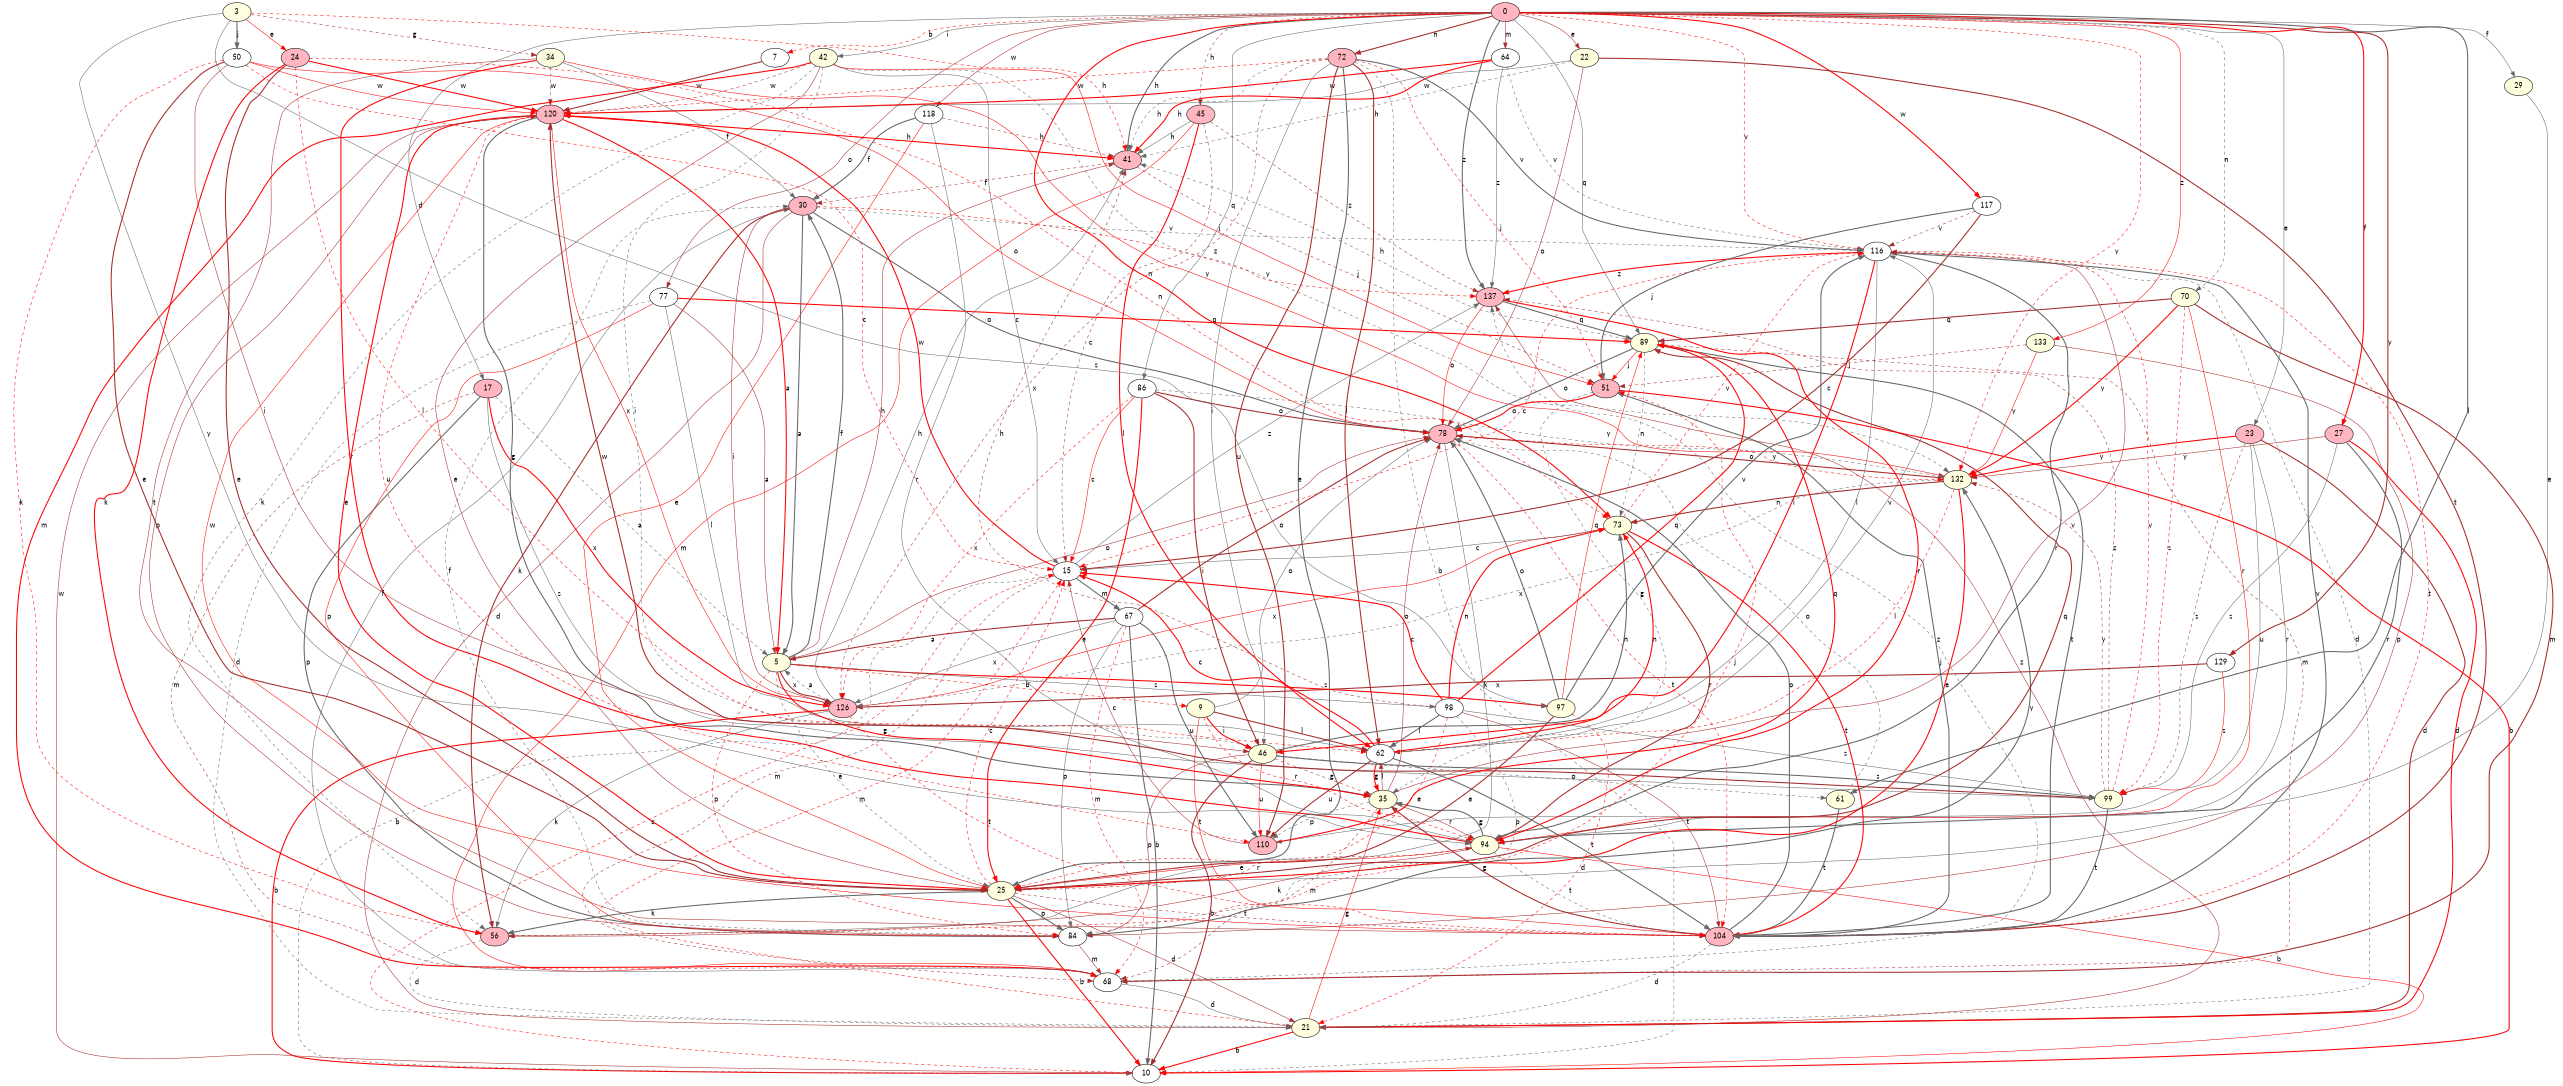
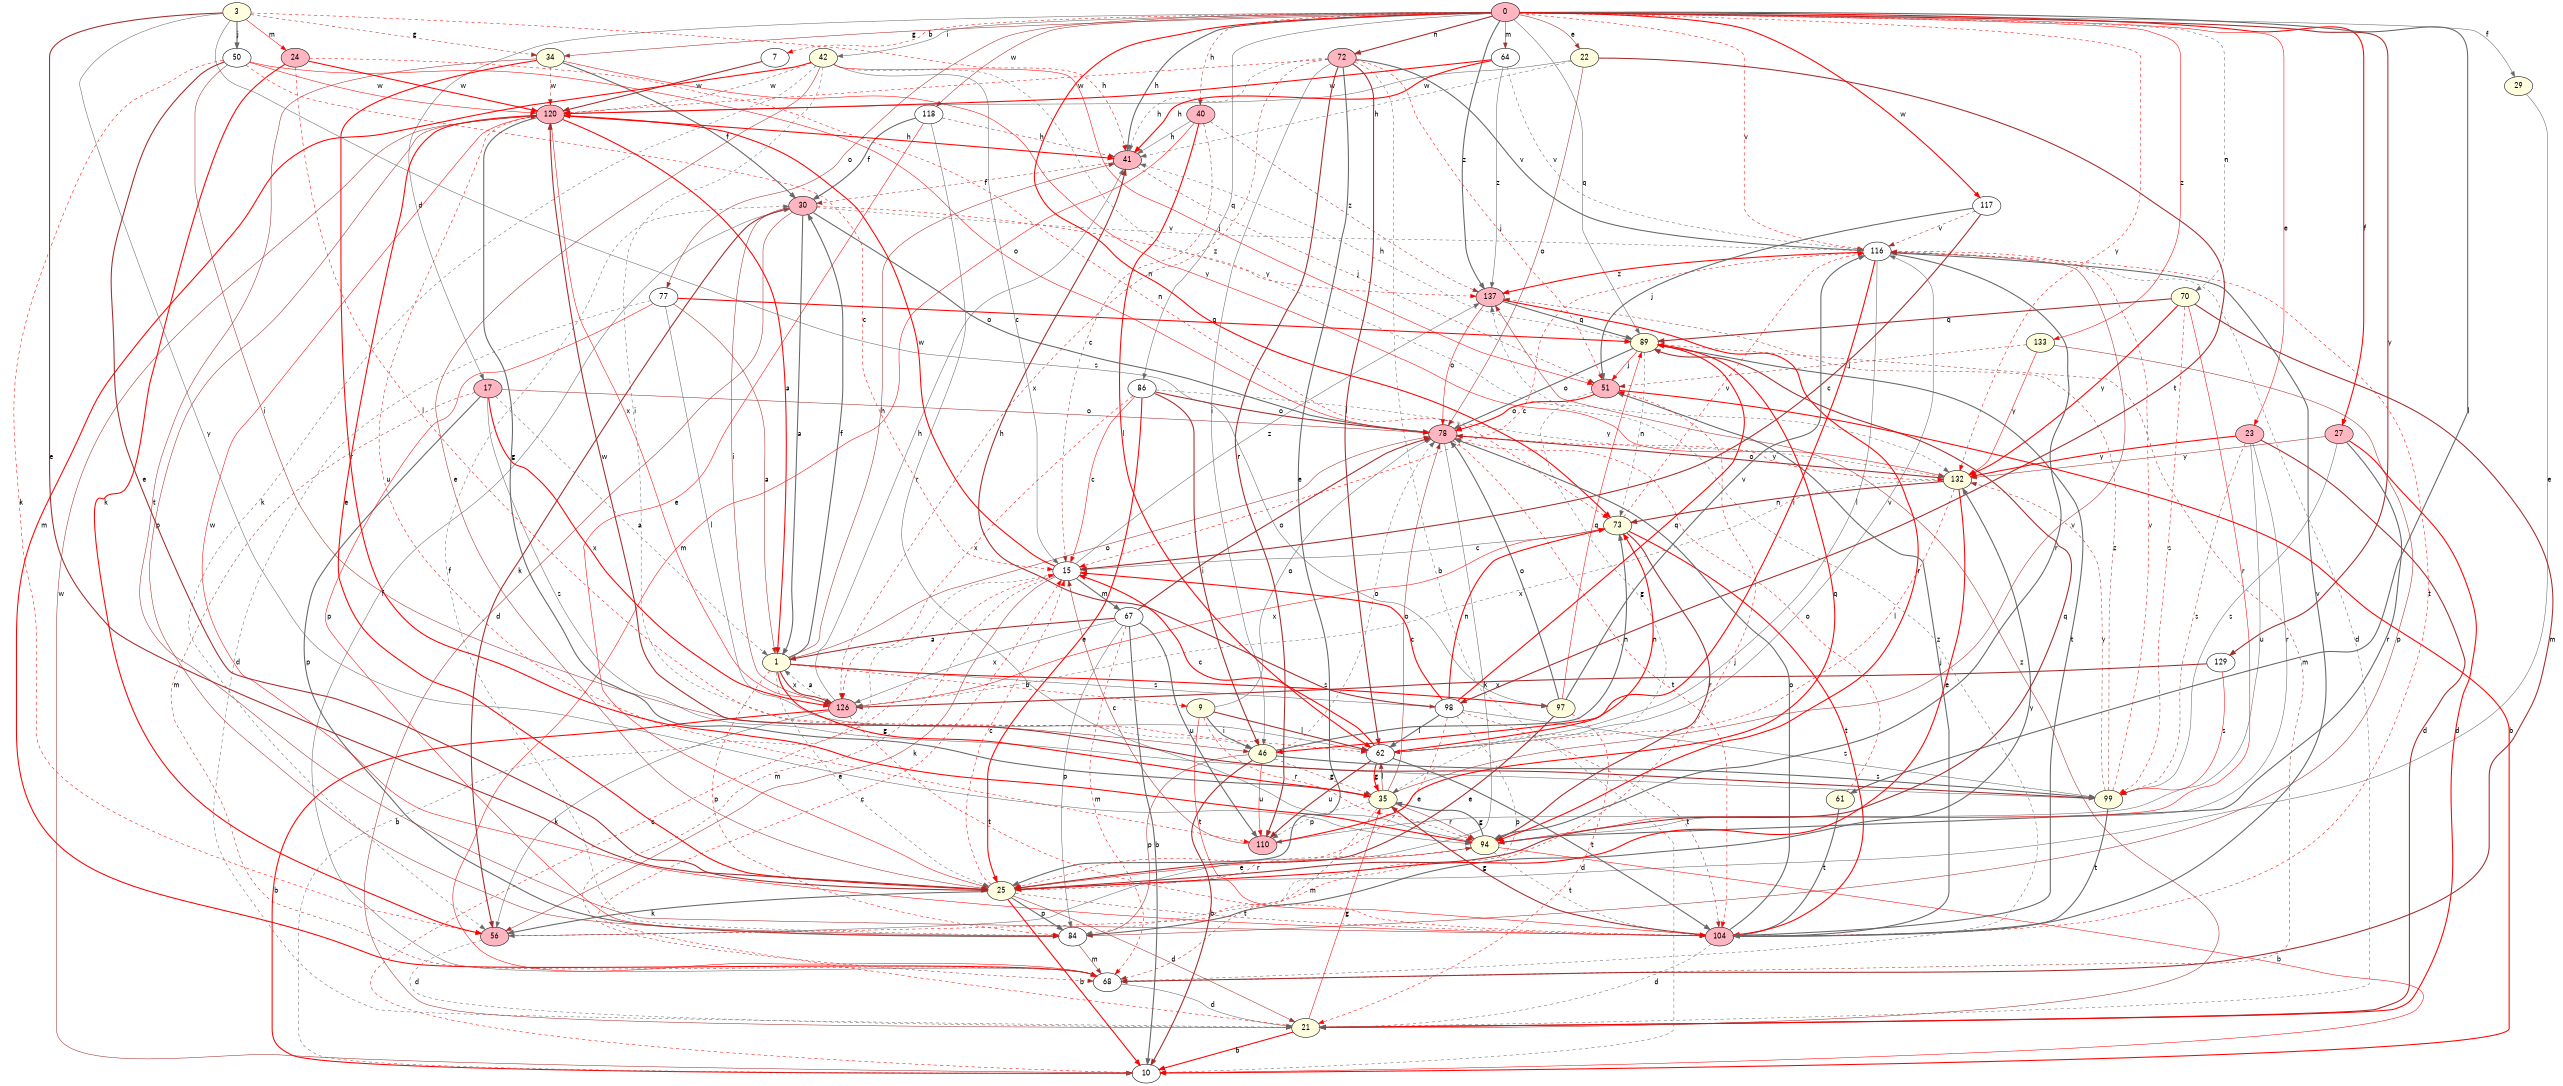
edge "0" -> "34": added, label "g"
edge "0" -> "23": color gray40 -> red
edge "3" -> "24": label "e" -> "m"
node "45": label "45" -> "40"
edge "34" -> "30": style solid -> bold
edge "17" -> "78": added, label "o"
edge "72" -> "110": label "u" -> "r"
edge "22" -> "104": now "22" -> "98"
edge "98" -> "41": style dashed -> bold
edge "61" -> "78": color gray40 -> red
edge "24" -> "25": now "3" -> "25"
node "5": label "5" -> "1"
edge "9" -> "46": color red -> gray40
edge "46" -> "61": now "46" -> "78"
edge "98" -> "104": style solid -> dashed
edge "21" -> "15": label "m" -> "c"
edge "94" -> "56": now "15" -> "56"
